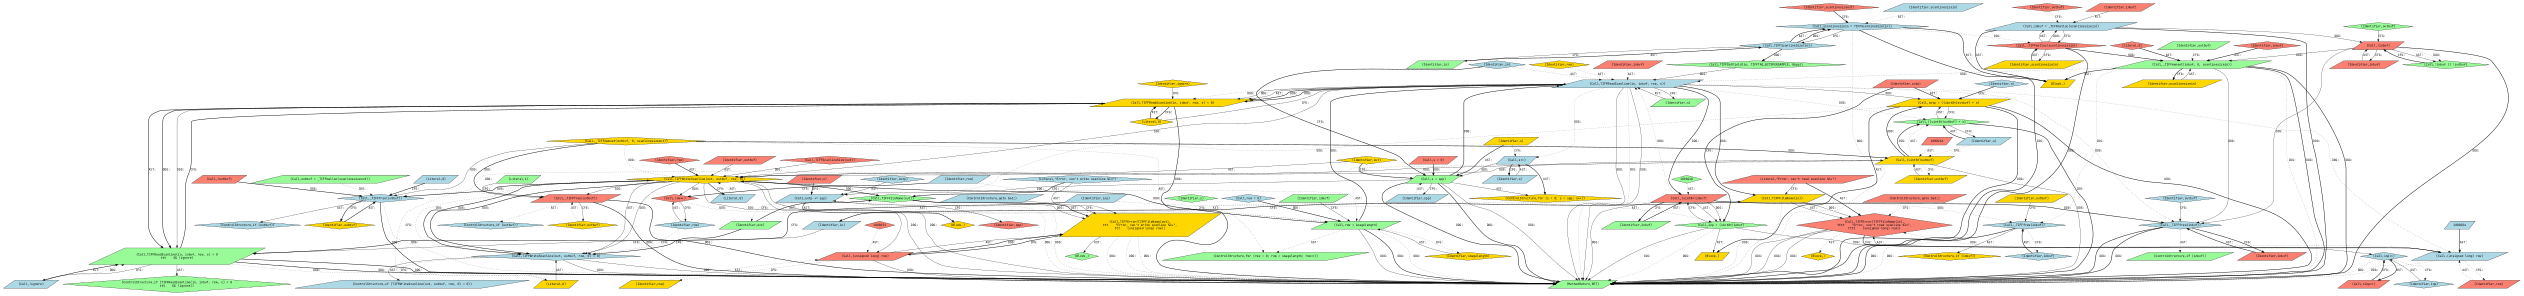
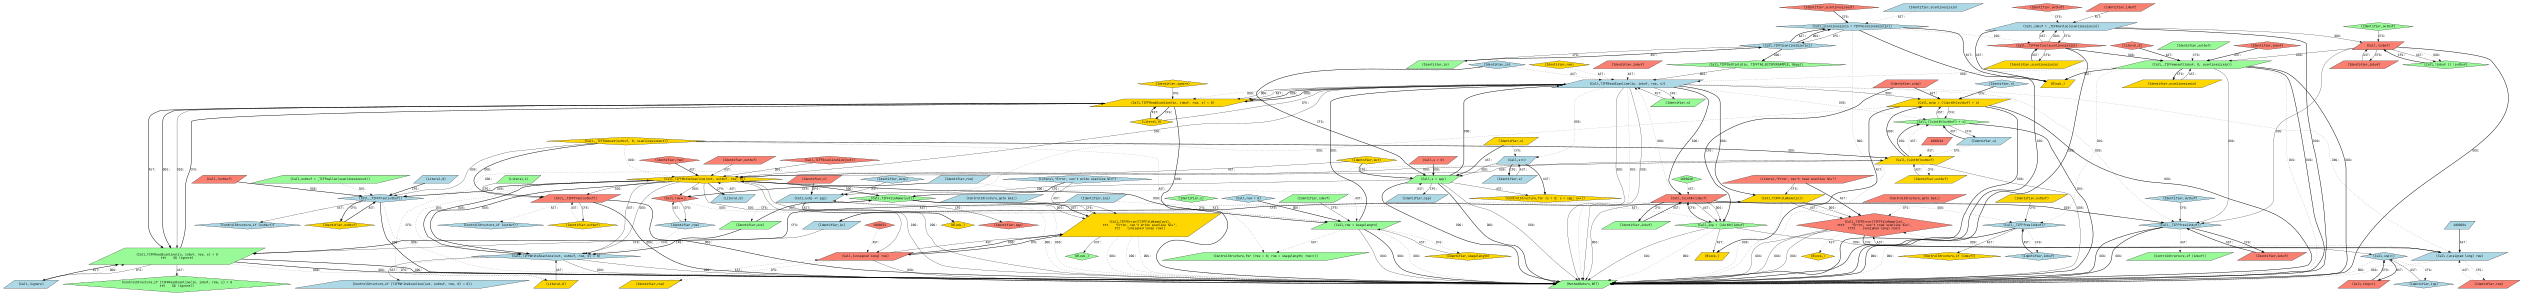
edge "(Call,inp = (uint8*)inbuf)" -> "(Call,(uint8*)inbuf)": style solid -> bold
